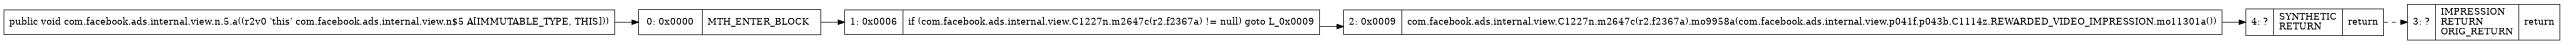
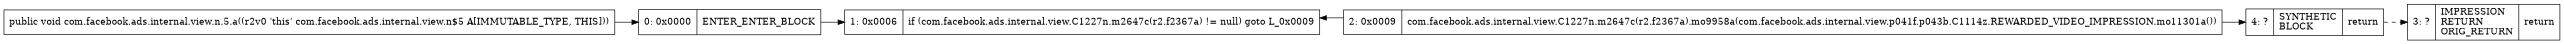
node "0: 0x0000": text "MTH_ENTER_BLOCK" -> "ENTER_ENTER_BLOCK"
edge "1: 0x0006" -> "2: 0x0009": reversed
node "4: ?": text "RETURN" -> "BLOCK"
